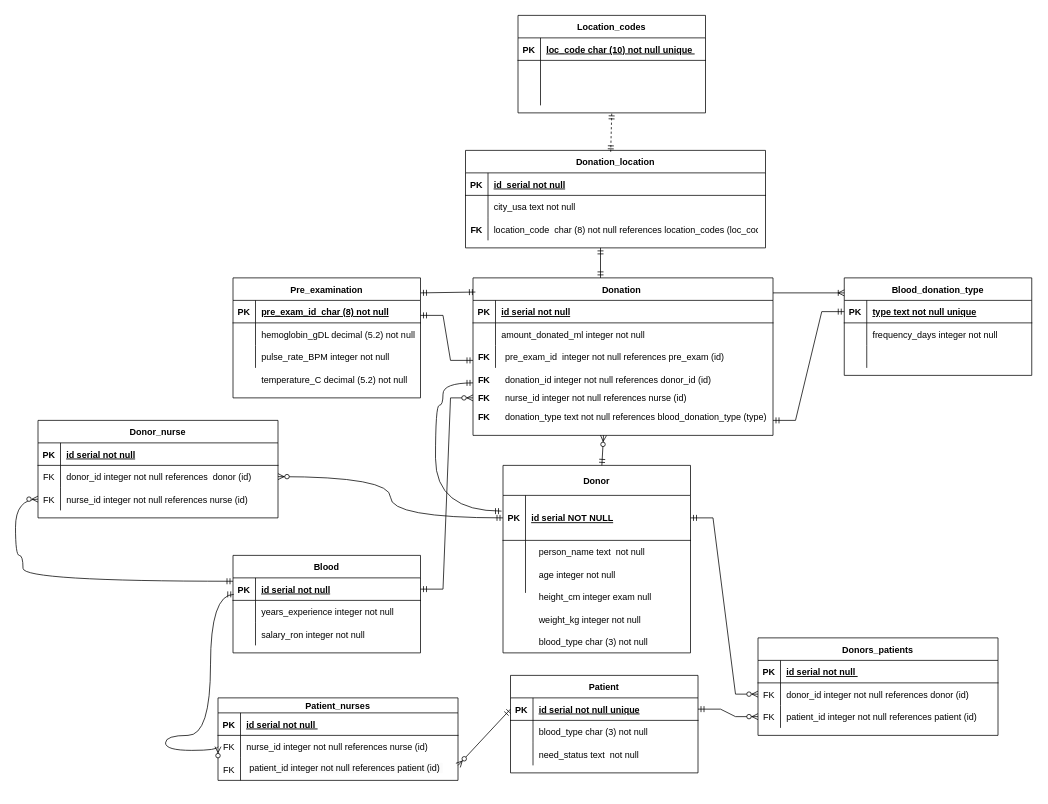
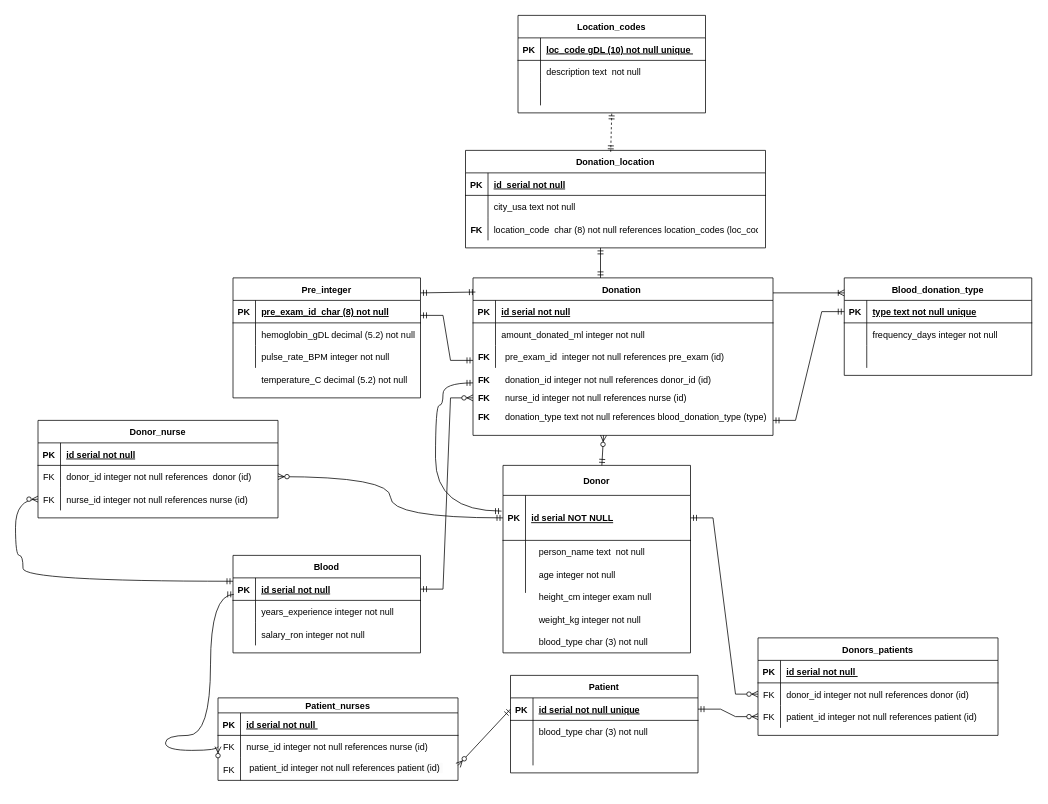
node "loc_code char (10) not null unique": label "loc_code char (10) not null unique" -> "loc_code gDL (10) not null unique"
node "description text not null": added
node "Pre_examination": label "Pre_examination" -> "Pre_integer"
node "need_status text not null": removed
